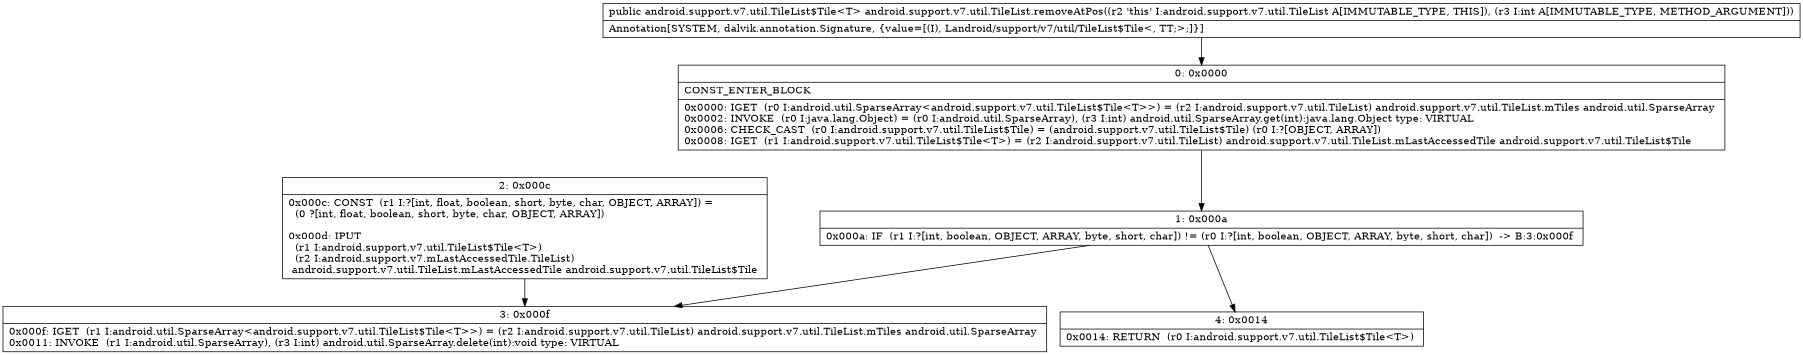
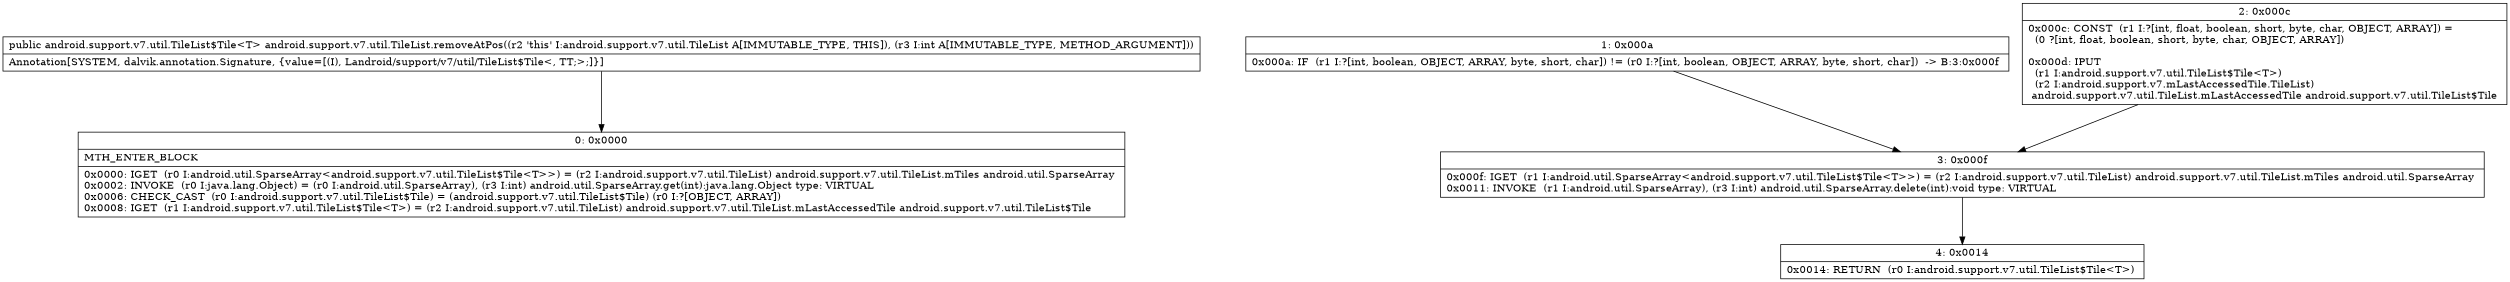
node "0: 0x0000": text "CONST_ENTER_BLOCK" -> "MTH_ENTER_BLOCK"
edge "0: 0x0000" -> "1: 0x000a": removed
edge "1: 0x000a" -> "4: 0x0014": now "3: 0x000f" -> "4: 0x0014"
